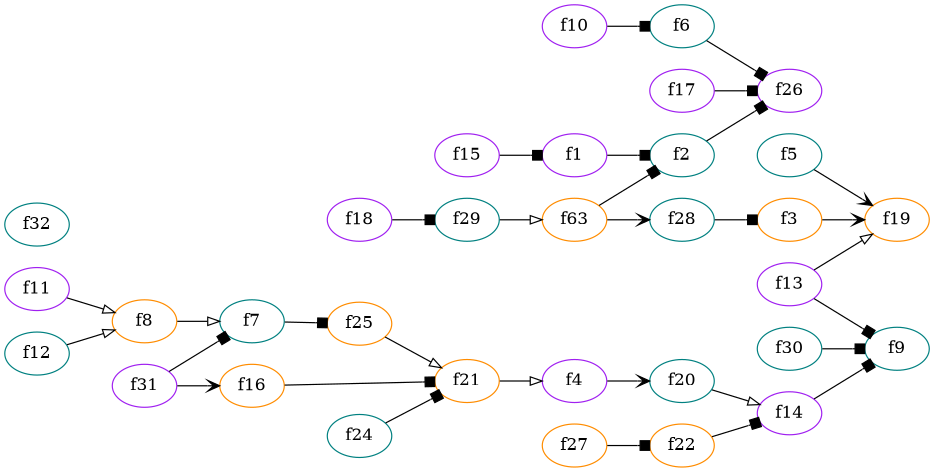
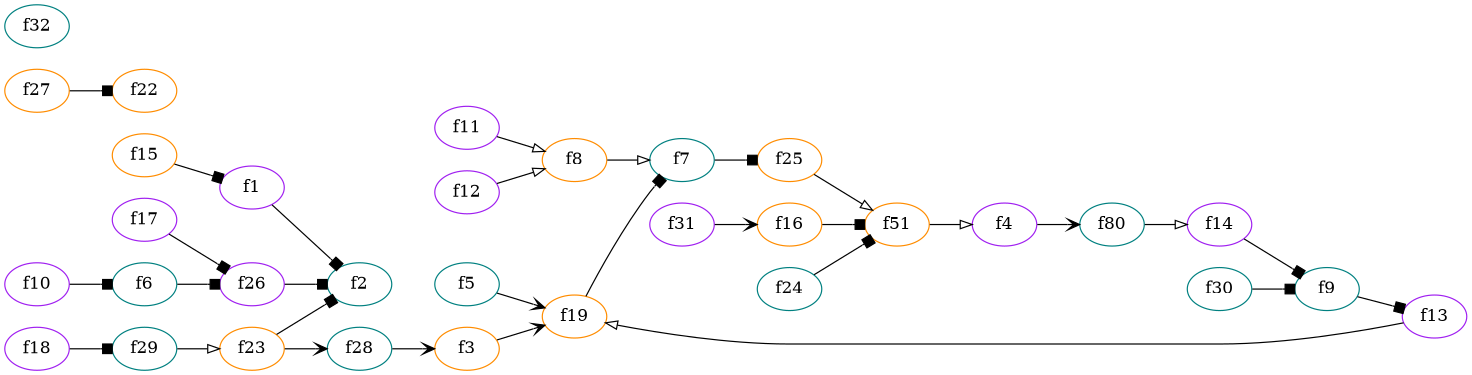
edge "f2" -> "f26": reversed
node "f15": color purple -> darkorange
node "f63": label "f63" -> "f23"
edge "f28" -> "f3": arrowhead box -> vee
edge "f13" -> "f9": reversed
node "f12": color teal -> purple
edge "f31" -> "f7": now "f19" -> "f7"
node "f21": label "f21" -> "f51"
node "f20": label "f20" -> "f80"
edge "f22" -> "f14": removed
